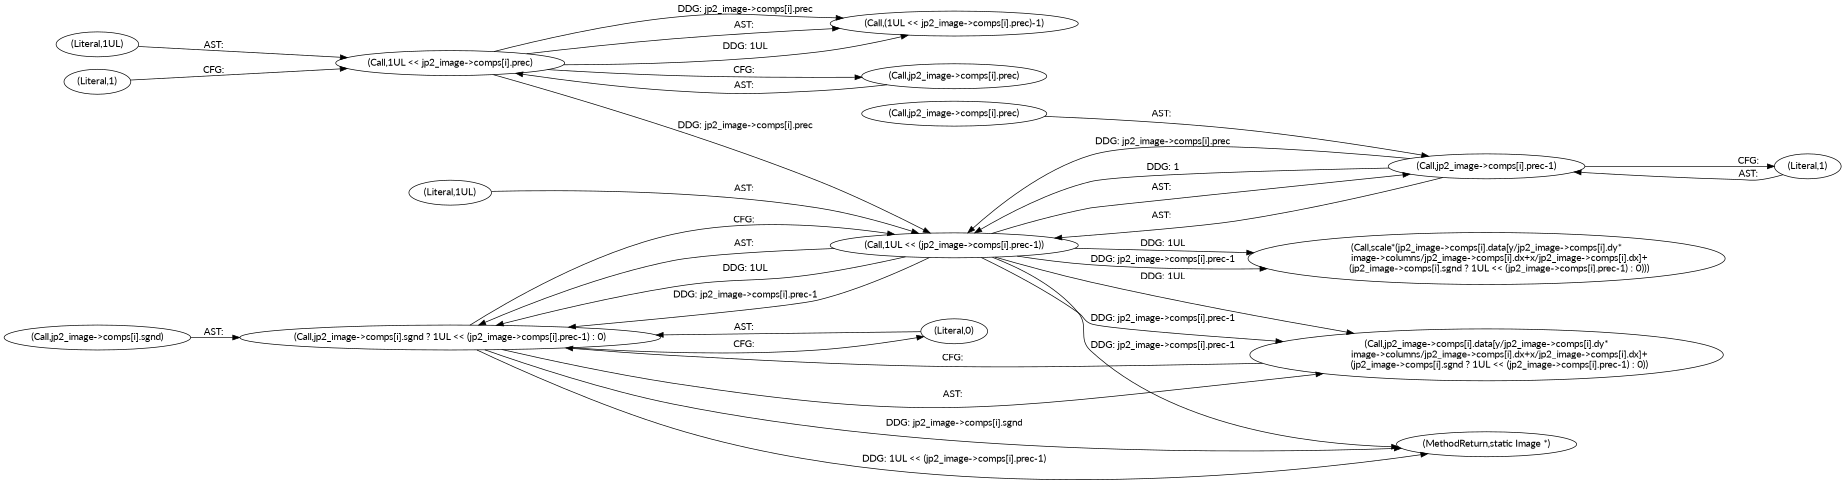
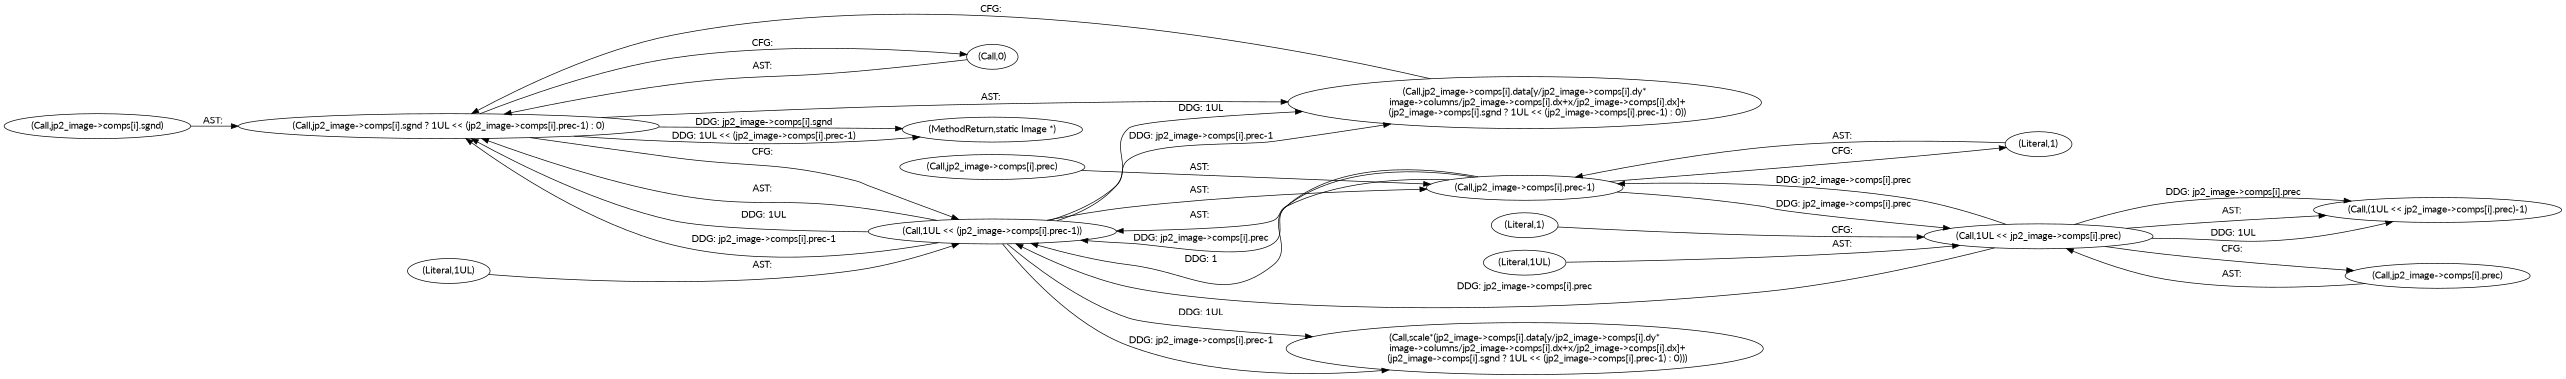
edge "(Call,1UL << jp2_image->comps[i].prec)" -> "(Call,jp2_image->comps[i].prec-1)": added, label "DDG: jp2_image->comps[i].prec"
edge "(Call,jp2_image->comps[i].prec-1)" -> "(Call,1UL << jp2_image->comps[i].prec)": added, label "DDG: jp2_image->comps[i].prec"
node "(Literal,0)": label "(Literal,0)" -> "(Call,0)"
edge "(Call,1UL << (jp2_image->comps[i].prec-1))" -> "(MethodReturn,static Image *)": removed, label "DDG: jp2_image->comps[i].prec-1"
